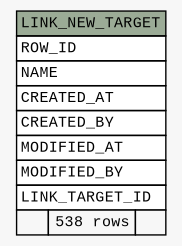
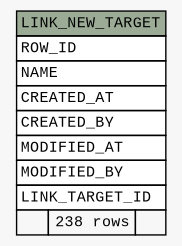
node "LINK_NEW_TARGET": text "538 rows" -> "238 rows"
